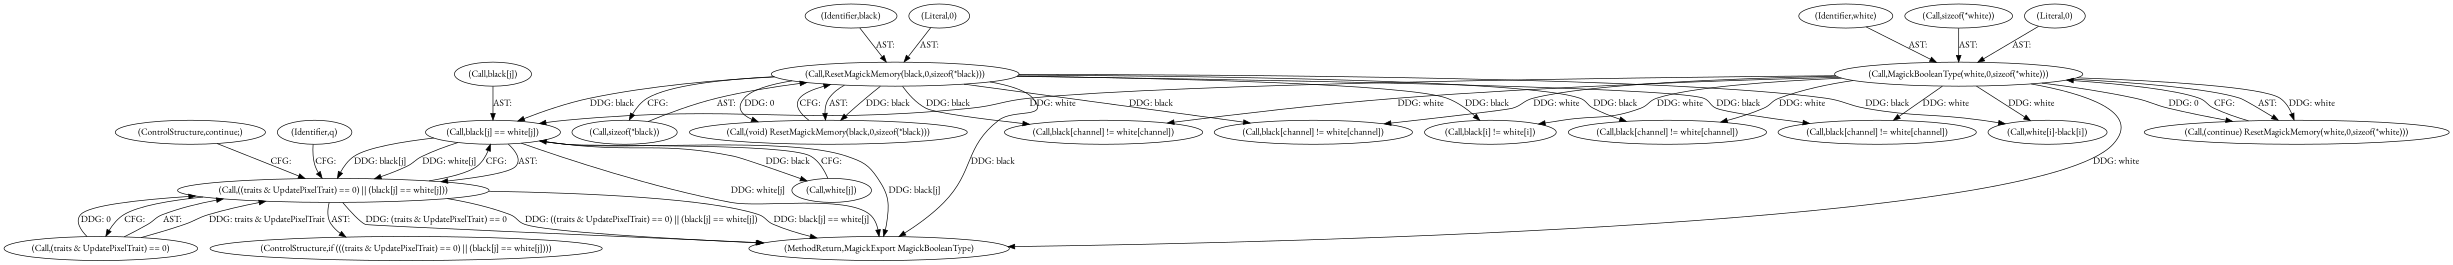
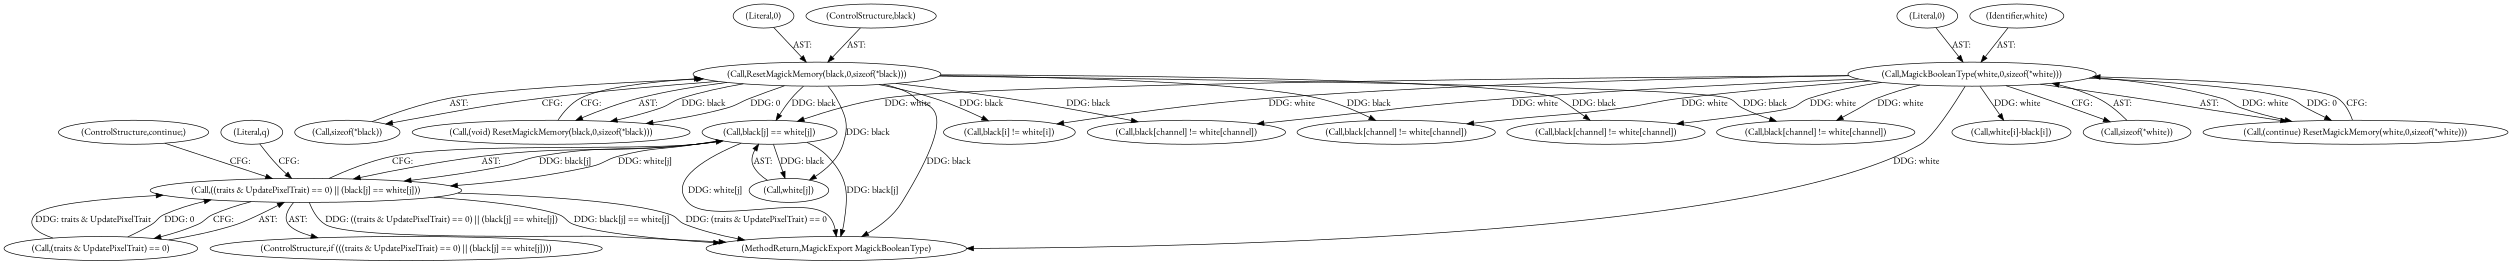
node "(Identifier,black)": label "(Identifier,black)" -> "(ControlStructure,black)"
node "(Call,black[j])": removed
edge "(Call,ResetMagickMemory(black,0,sizeof(*black)))" -> "(Call,white[i]-black[i])": now "(Call,ResetMagickMemory(black,0,sizeof(*black)))" -> "(Call,white[j])"
edge "(Call,MagickBooleanType(white,0,sizeof(*white)))" -> "(Call,sizeof(*white))": added, label "CFG:"
node "(Identifier,q)": label "(Identifier,q)" -> "(Literal,q)"
edge "(Call,white[j])" -> "(Call,black[j] == white[j])": label "CFG: " -> "AST: "
